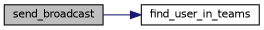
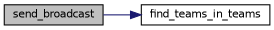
node "find_user_in_teams": label "find_user_in_teams" -> "find_teams_in_teams"
